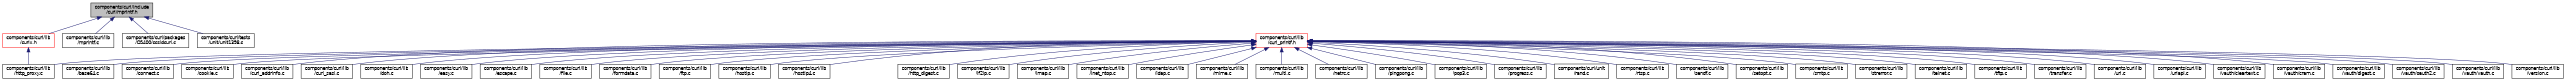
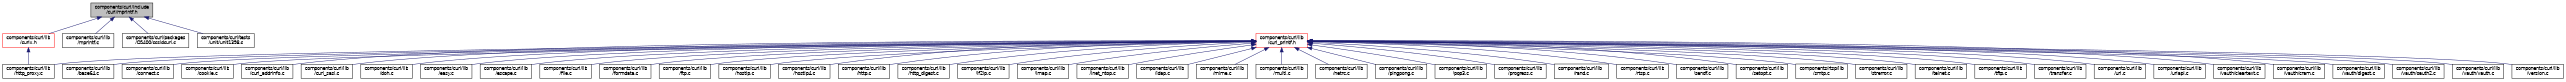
node "components/curl/lib /http.c": added
node "components/curl/unit /rand.c": label "components/curl/unit /rand.c" -> "components/curl/lib /rand.c"
node "components/curl/lib /smtp.c": label "components/curl/lib /smtp.c" -> "components/rtsp/lib /smtp.c"
